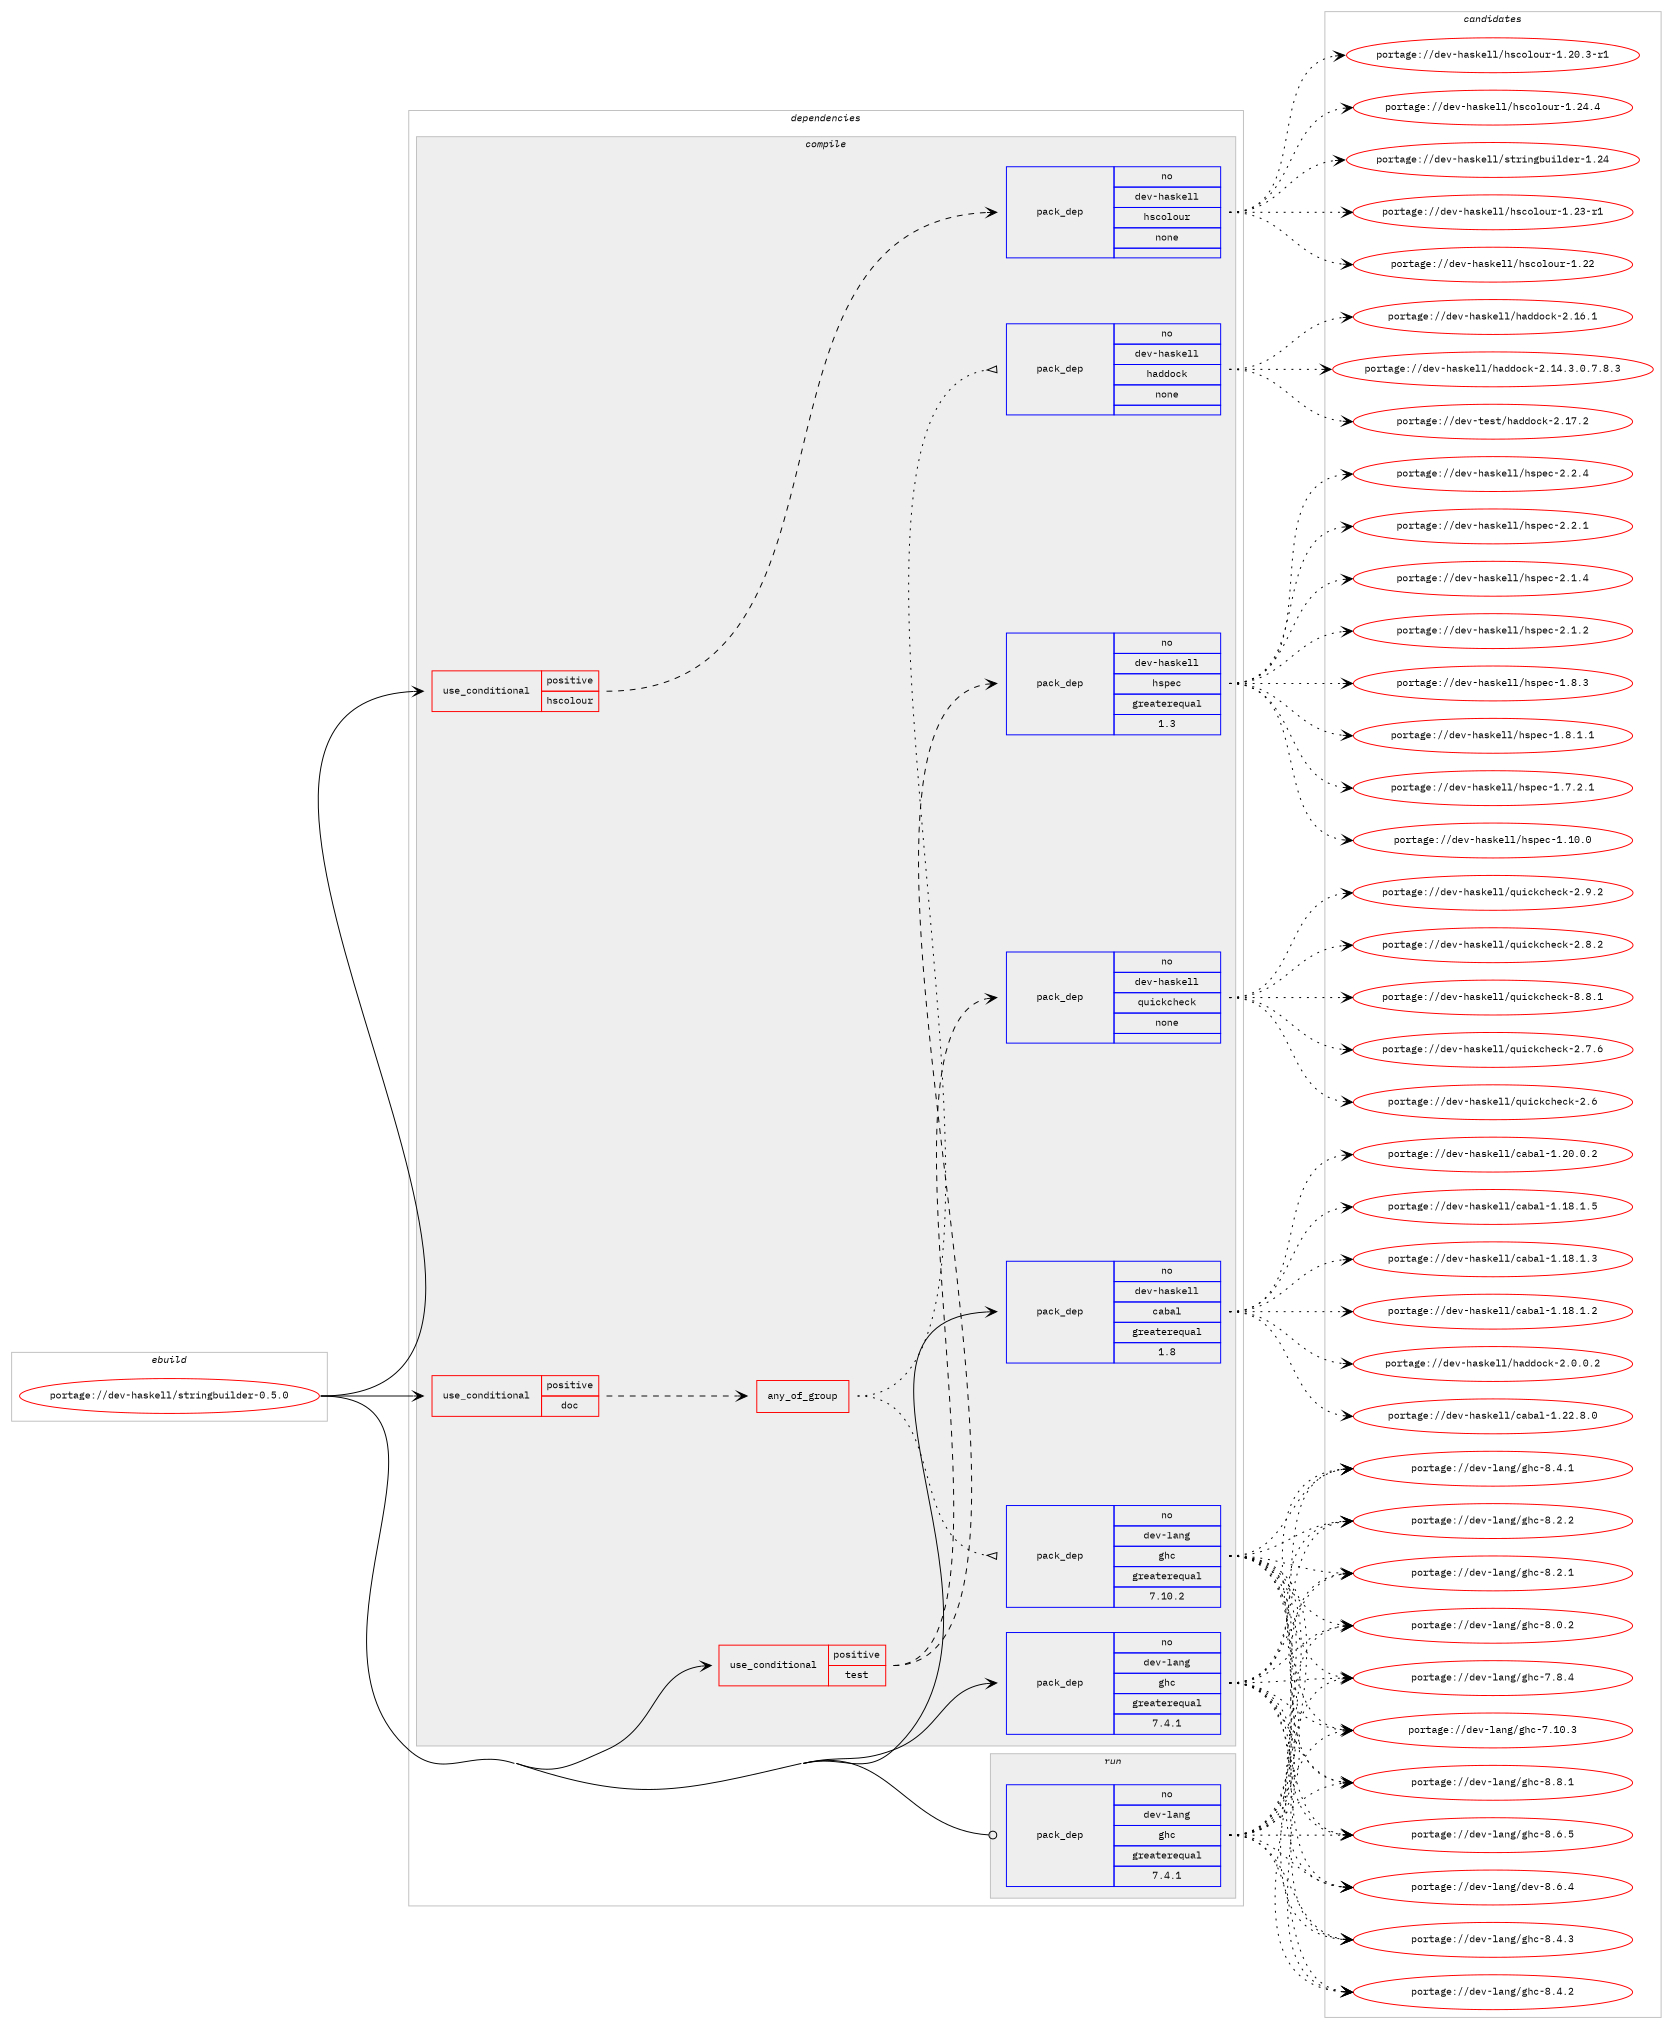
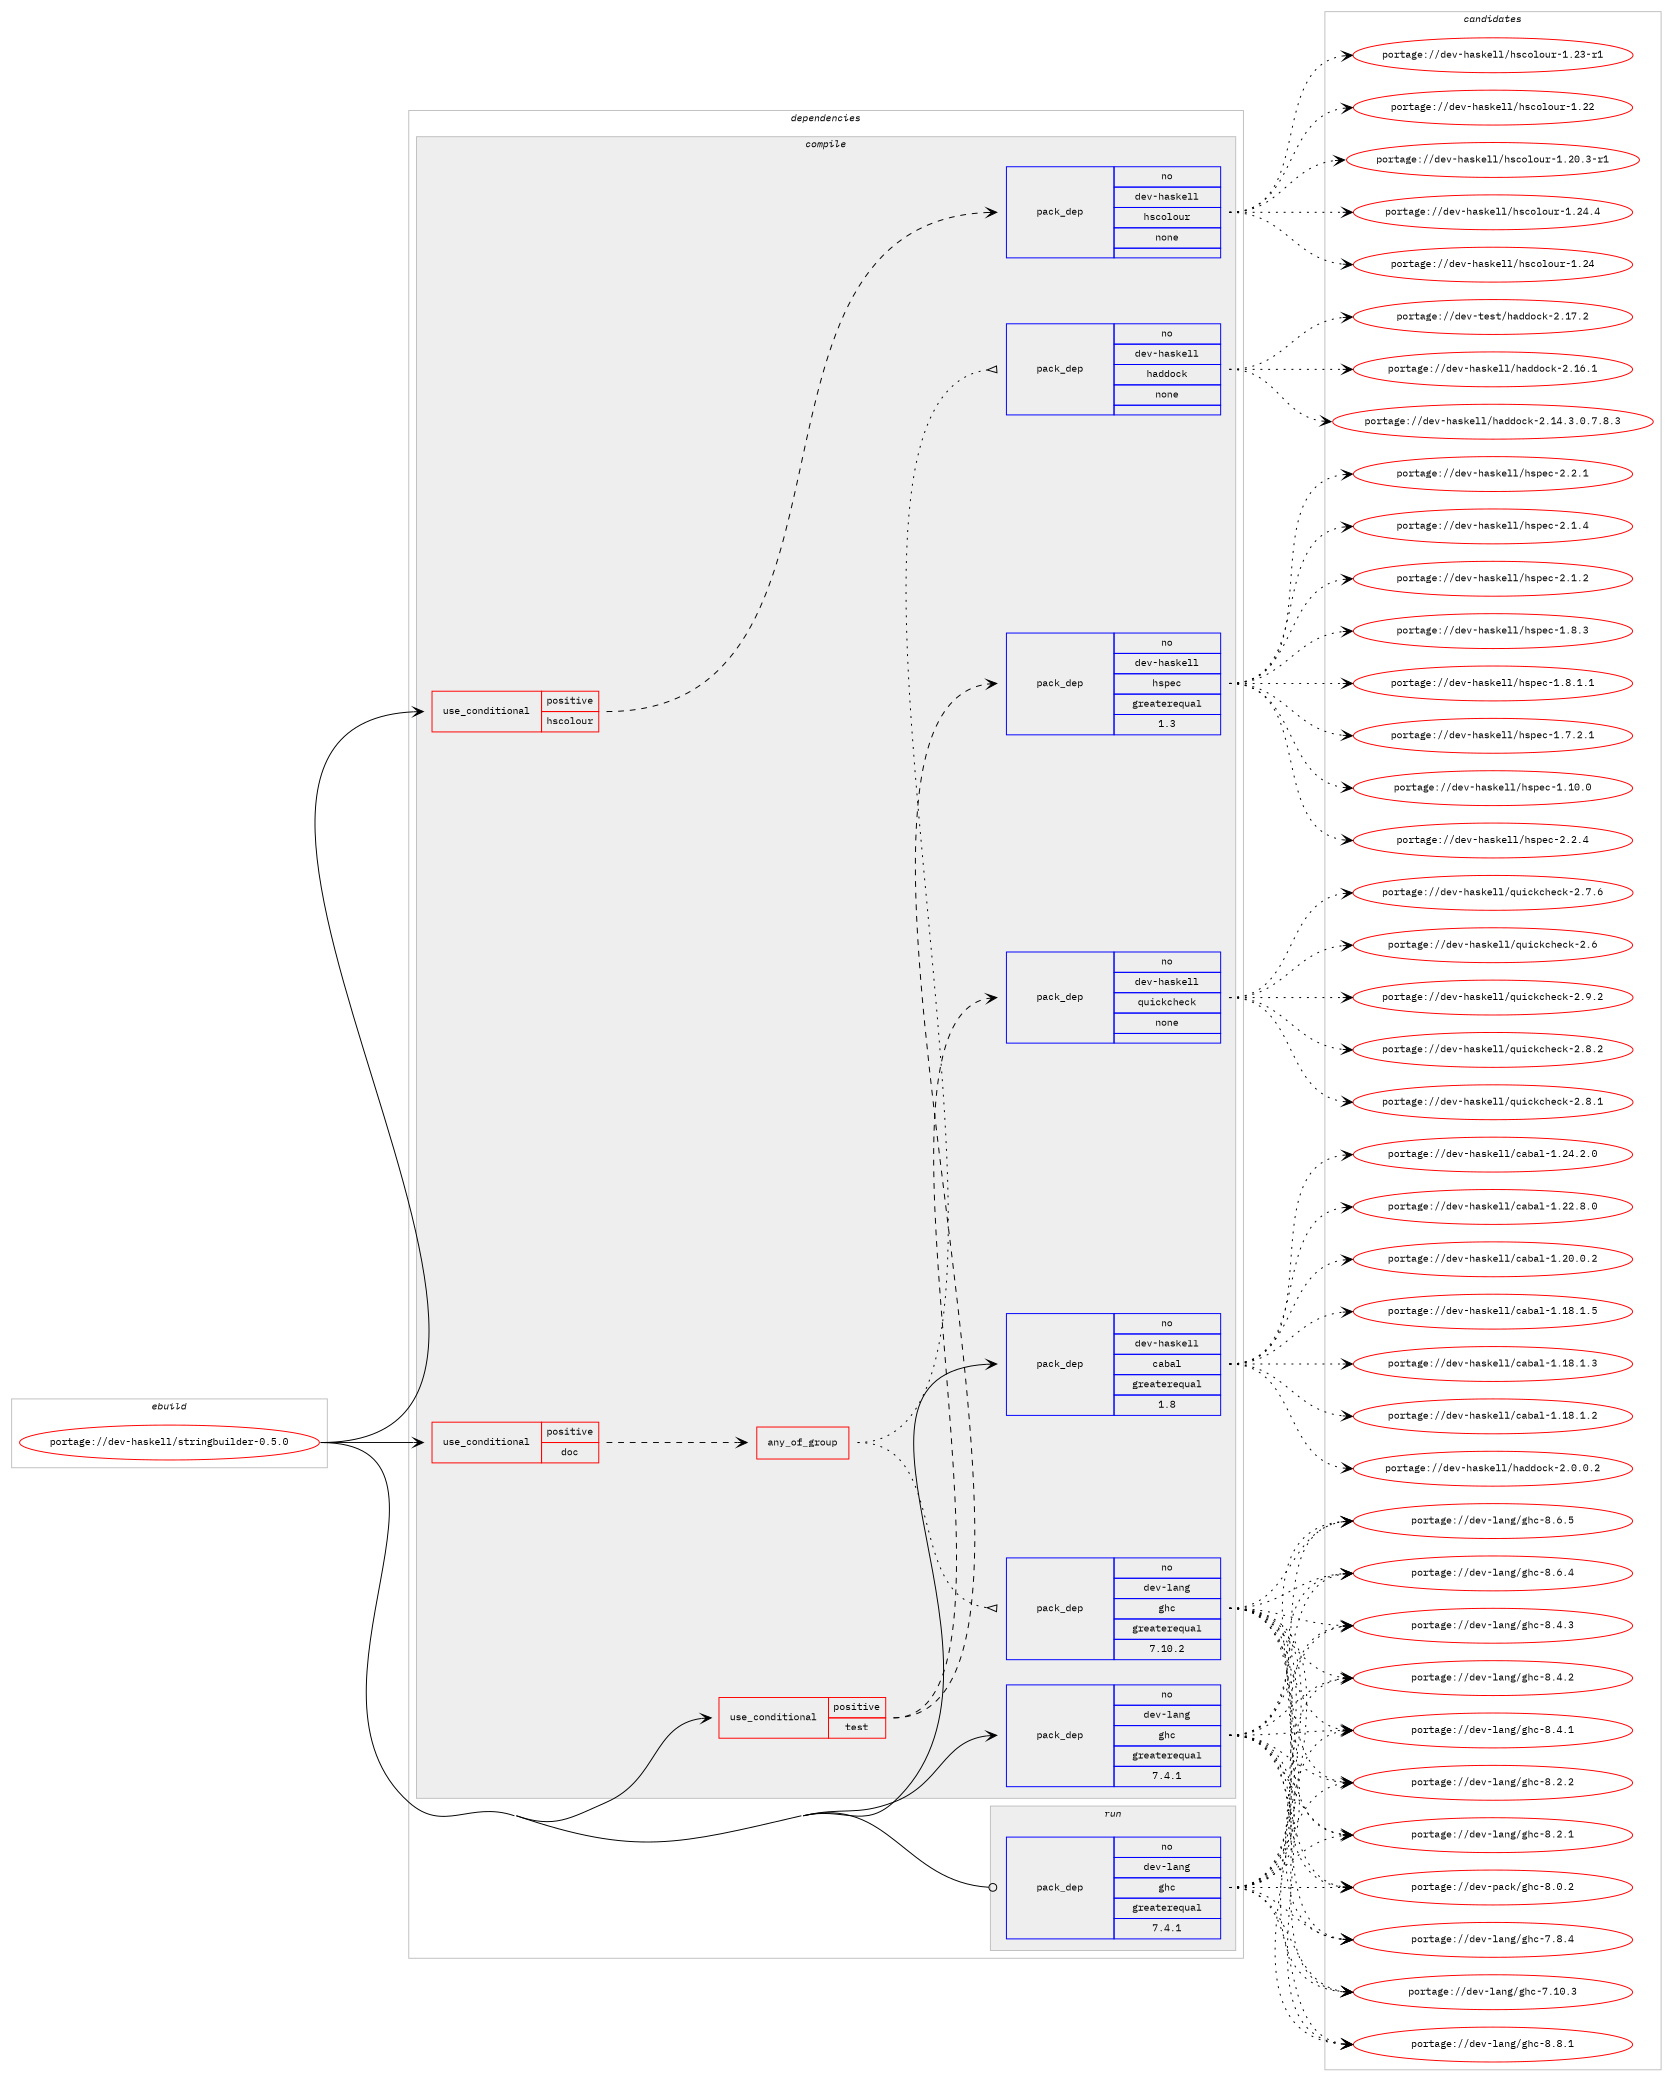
node "portage://dev-haskell/stringbuilder-1.24": label "portage://dev-haskell/stringbuilder-1.24" -> "portage://dev-haskell/hscolour-1.24"
node "portage://dev-haskell/quickcheck-8.8.1": label "portage://dev-haskell/quickcheck-8.8.1" -> "portage://dev-haskell/quickcheck-2.8.1"
node "portage://dev-haskell/cabal-1.24.2.0": added
node "portage://dev-lang/ghc-8.0.2": label "portage://dev-lang/ghc-8.0.2" -> "portage://dev-pack/ghc-8.0.2"
node "portage://dev-lang/dev-8.6.4": label "portage://dev-lang/dev-8.6.4" -> "portage://dev-lang/ghc-8.6.4"
